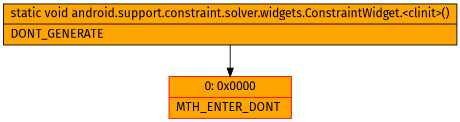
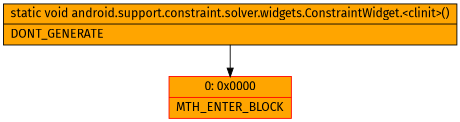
node "0: 0x0000": text "MTH_ENTER_DONT" -> "MTH_ENTER_BLOCK"
